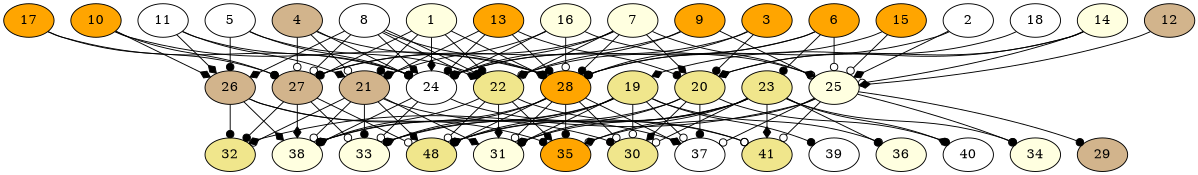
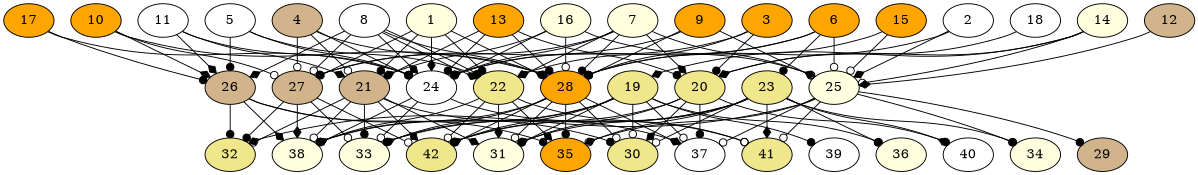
edge "9" -> "22": now "9" -> "28"
edge "17" -> "27": now "17" -> "26"
node "48": label "48" -> "42"
